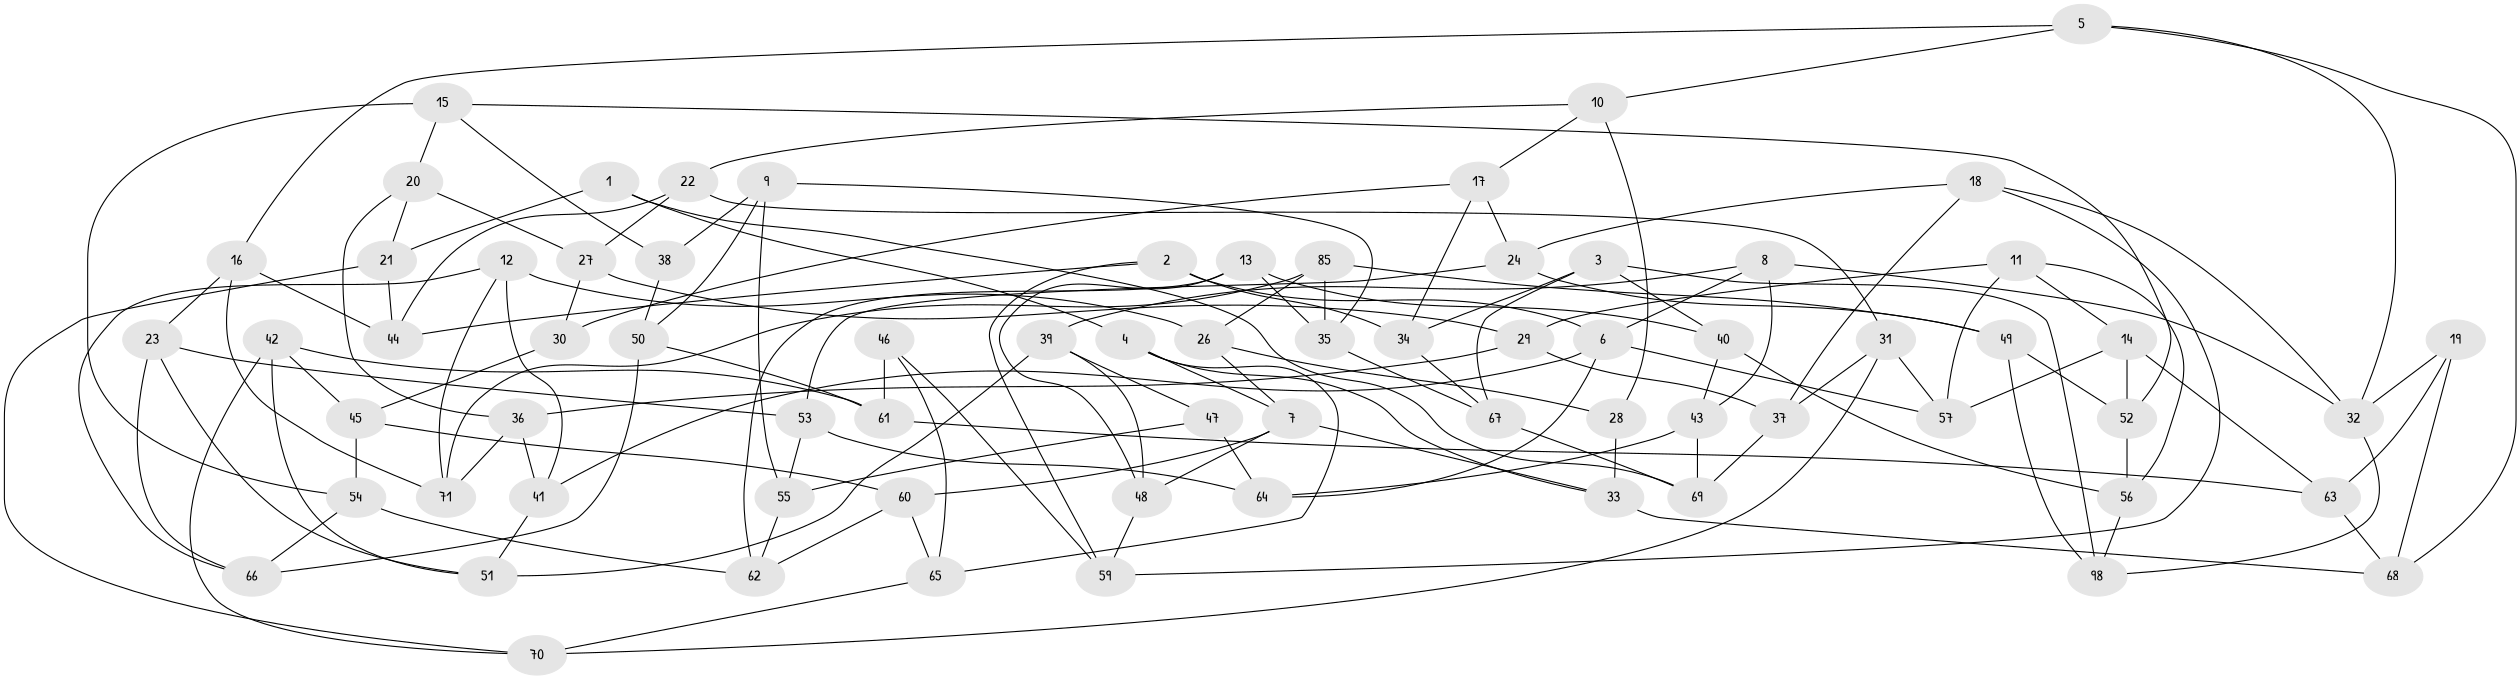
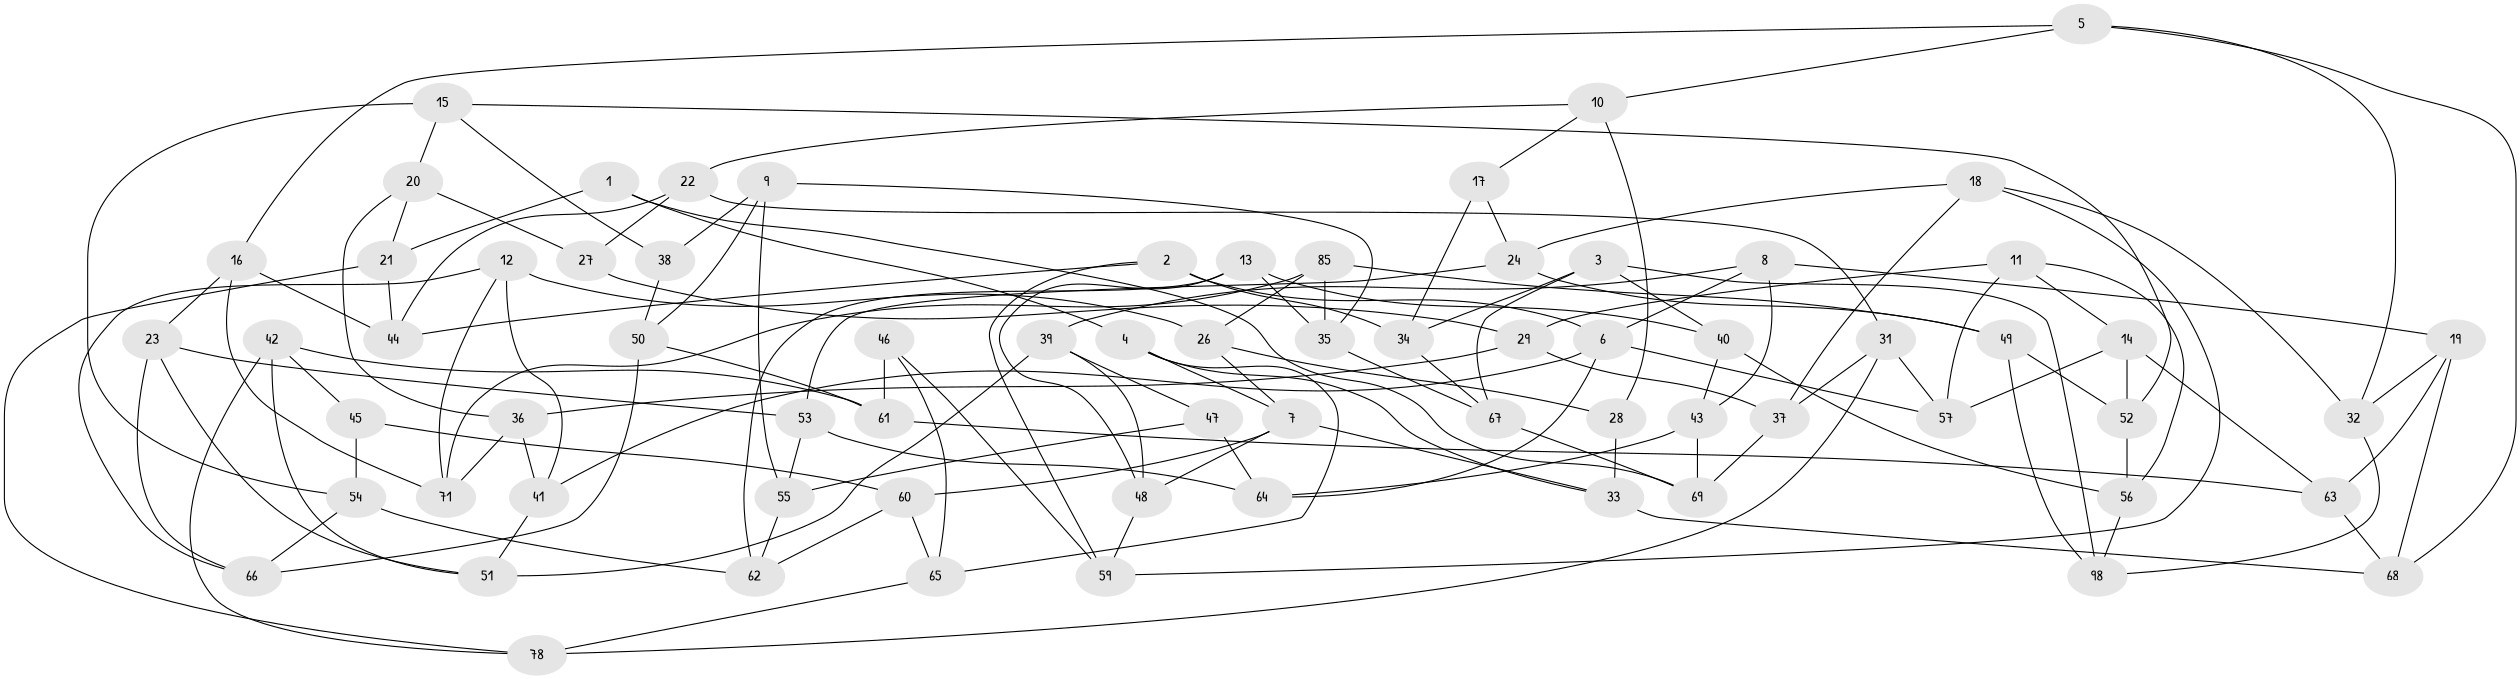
edge "8" -- "32": now "8" -- "19"
node "30": removed
node "70": label "70" -> "78"
